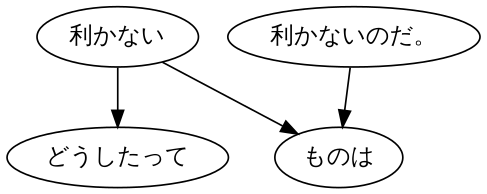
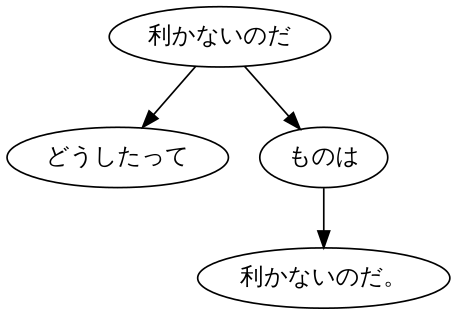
node "利かない": label "利かない" -> "利かないのだ"
edge "利かないのだ。" -> "ものは": reversed
